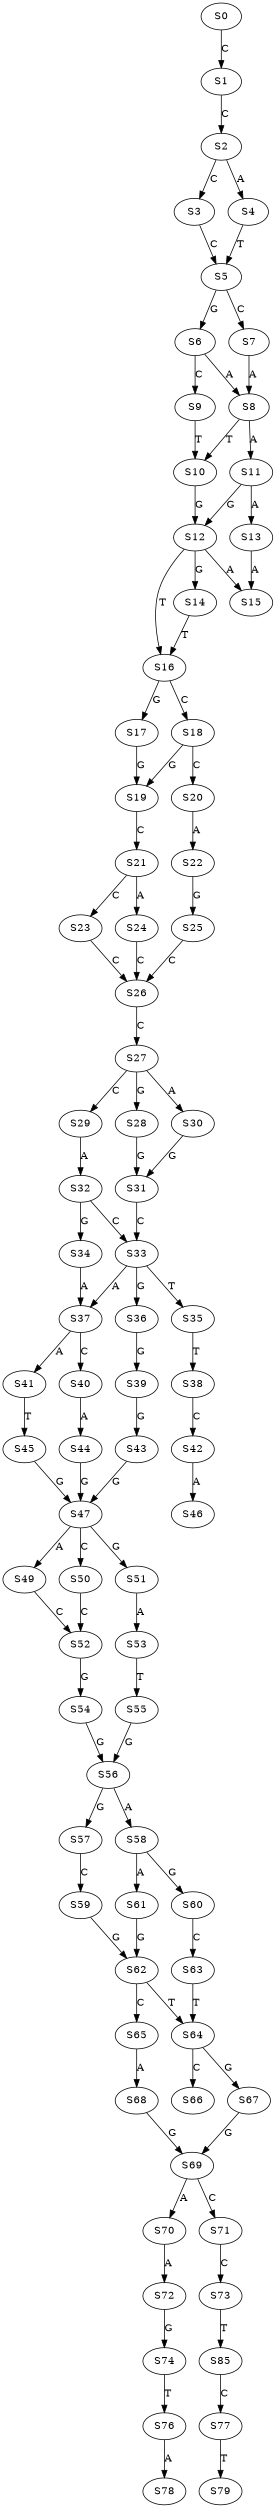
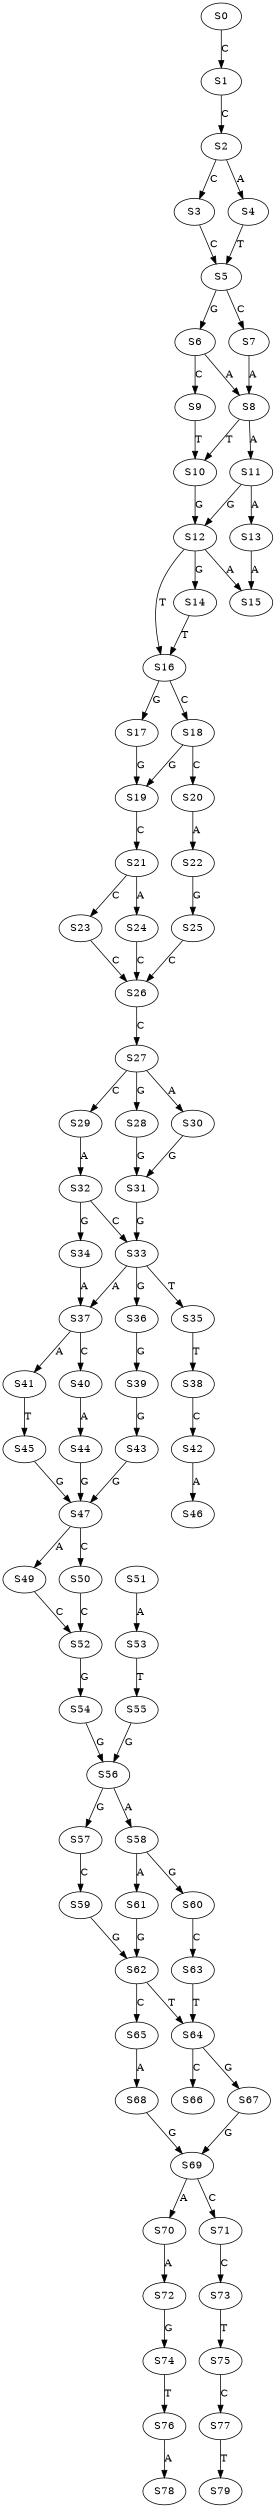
edge "S31" -> "S33": label "C" -> "G"
edge "S47" -> "S51": removed, label "G"
node "S85": label "S85" -> "S75"
